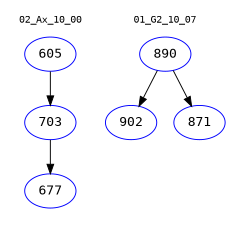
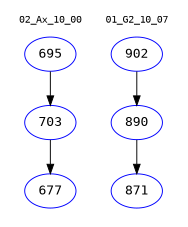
node "605": label "605" -> "695"
edge "890" -> "902": reversed
